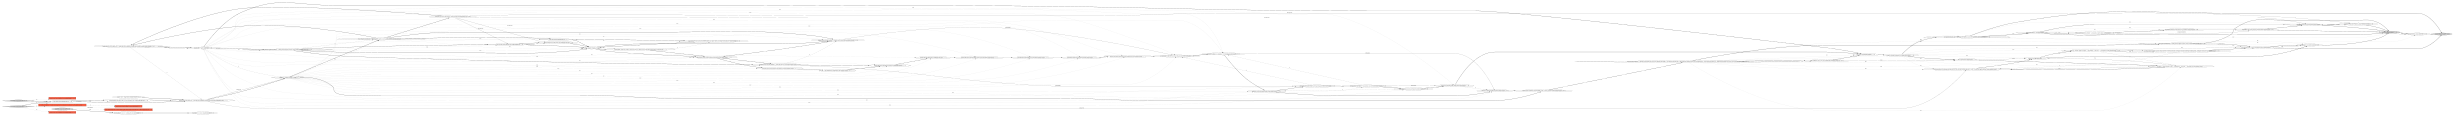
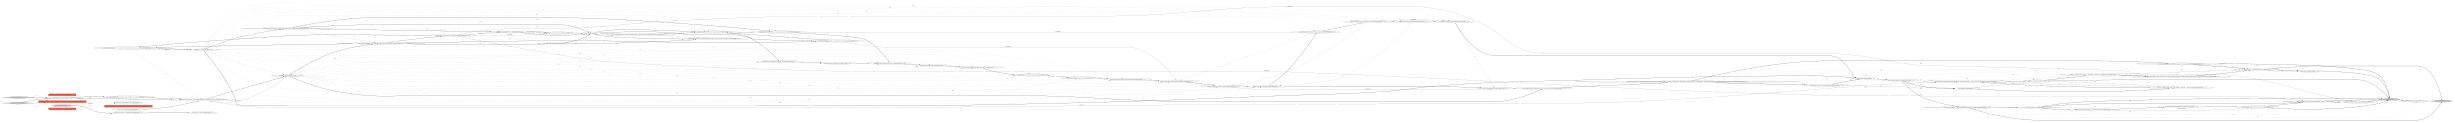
edge "s_logger.error(msg)@@@37@@@['1', '1', '1']" -> "caller.complete(result)@@@41@@@['0', '0', '1']": now "s_logger.error(msg)@@@37@@@['1', '1', '1']" -> "return null@@@43@@@['1', '1', '1']"
node "CreateContext<CreateCmdResult> context@@@2@@@['0', '0', '1']": fillcolor tomato -> white
